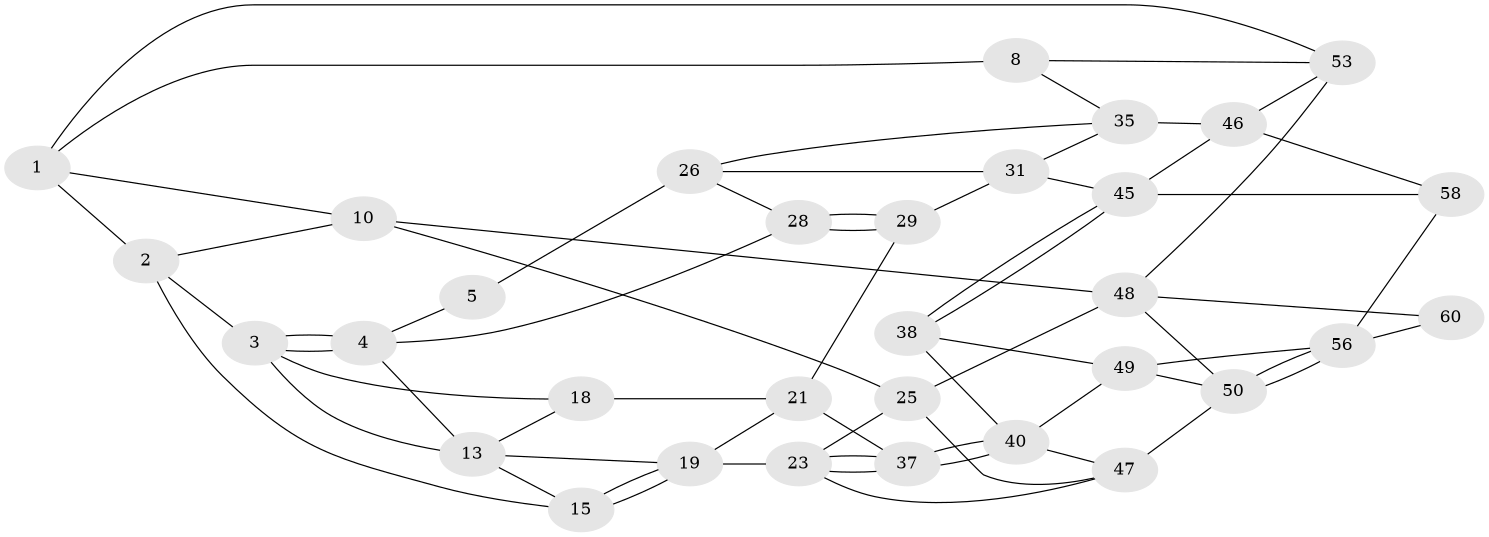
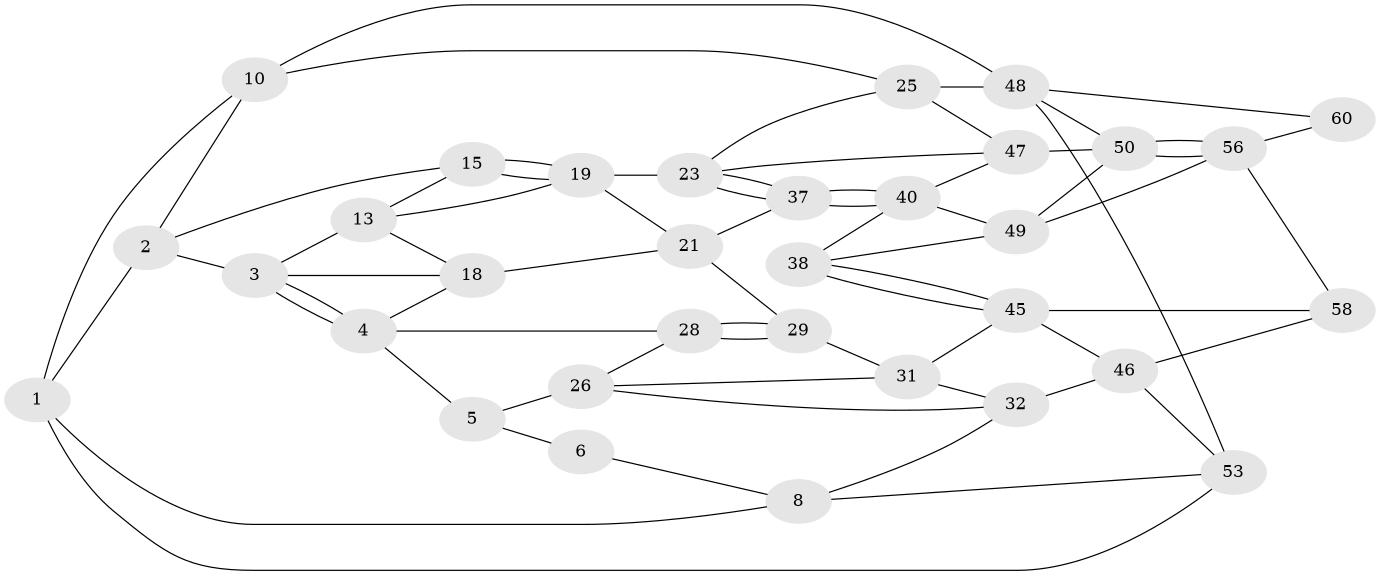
node "35": label "35" -> "32"
edge "4" -- "13": now "4" -- "18"
node "6": added
